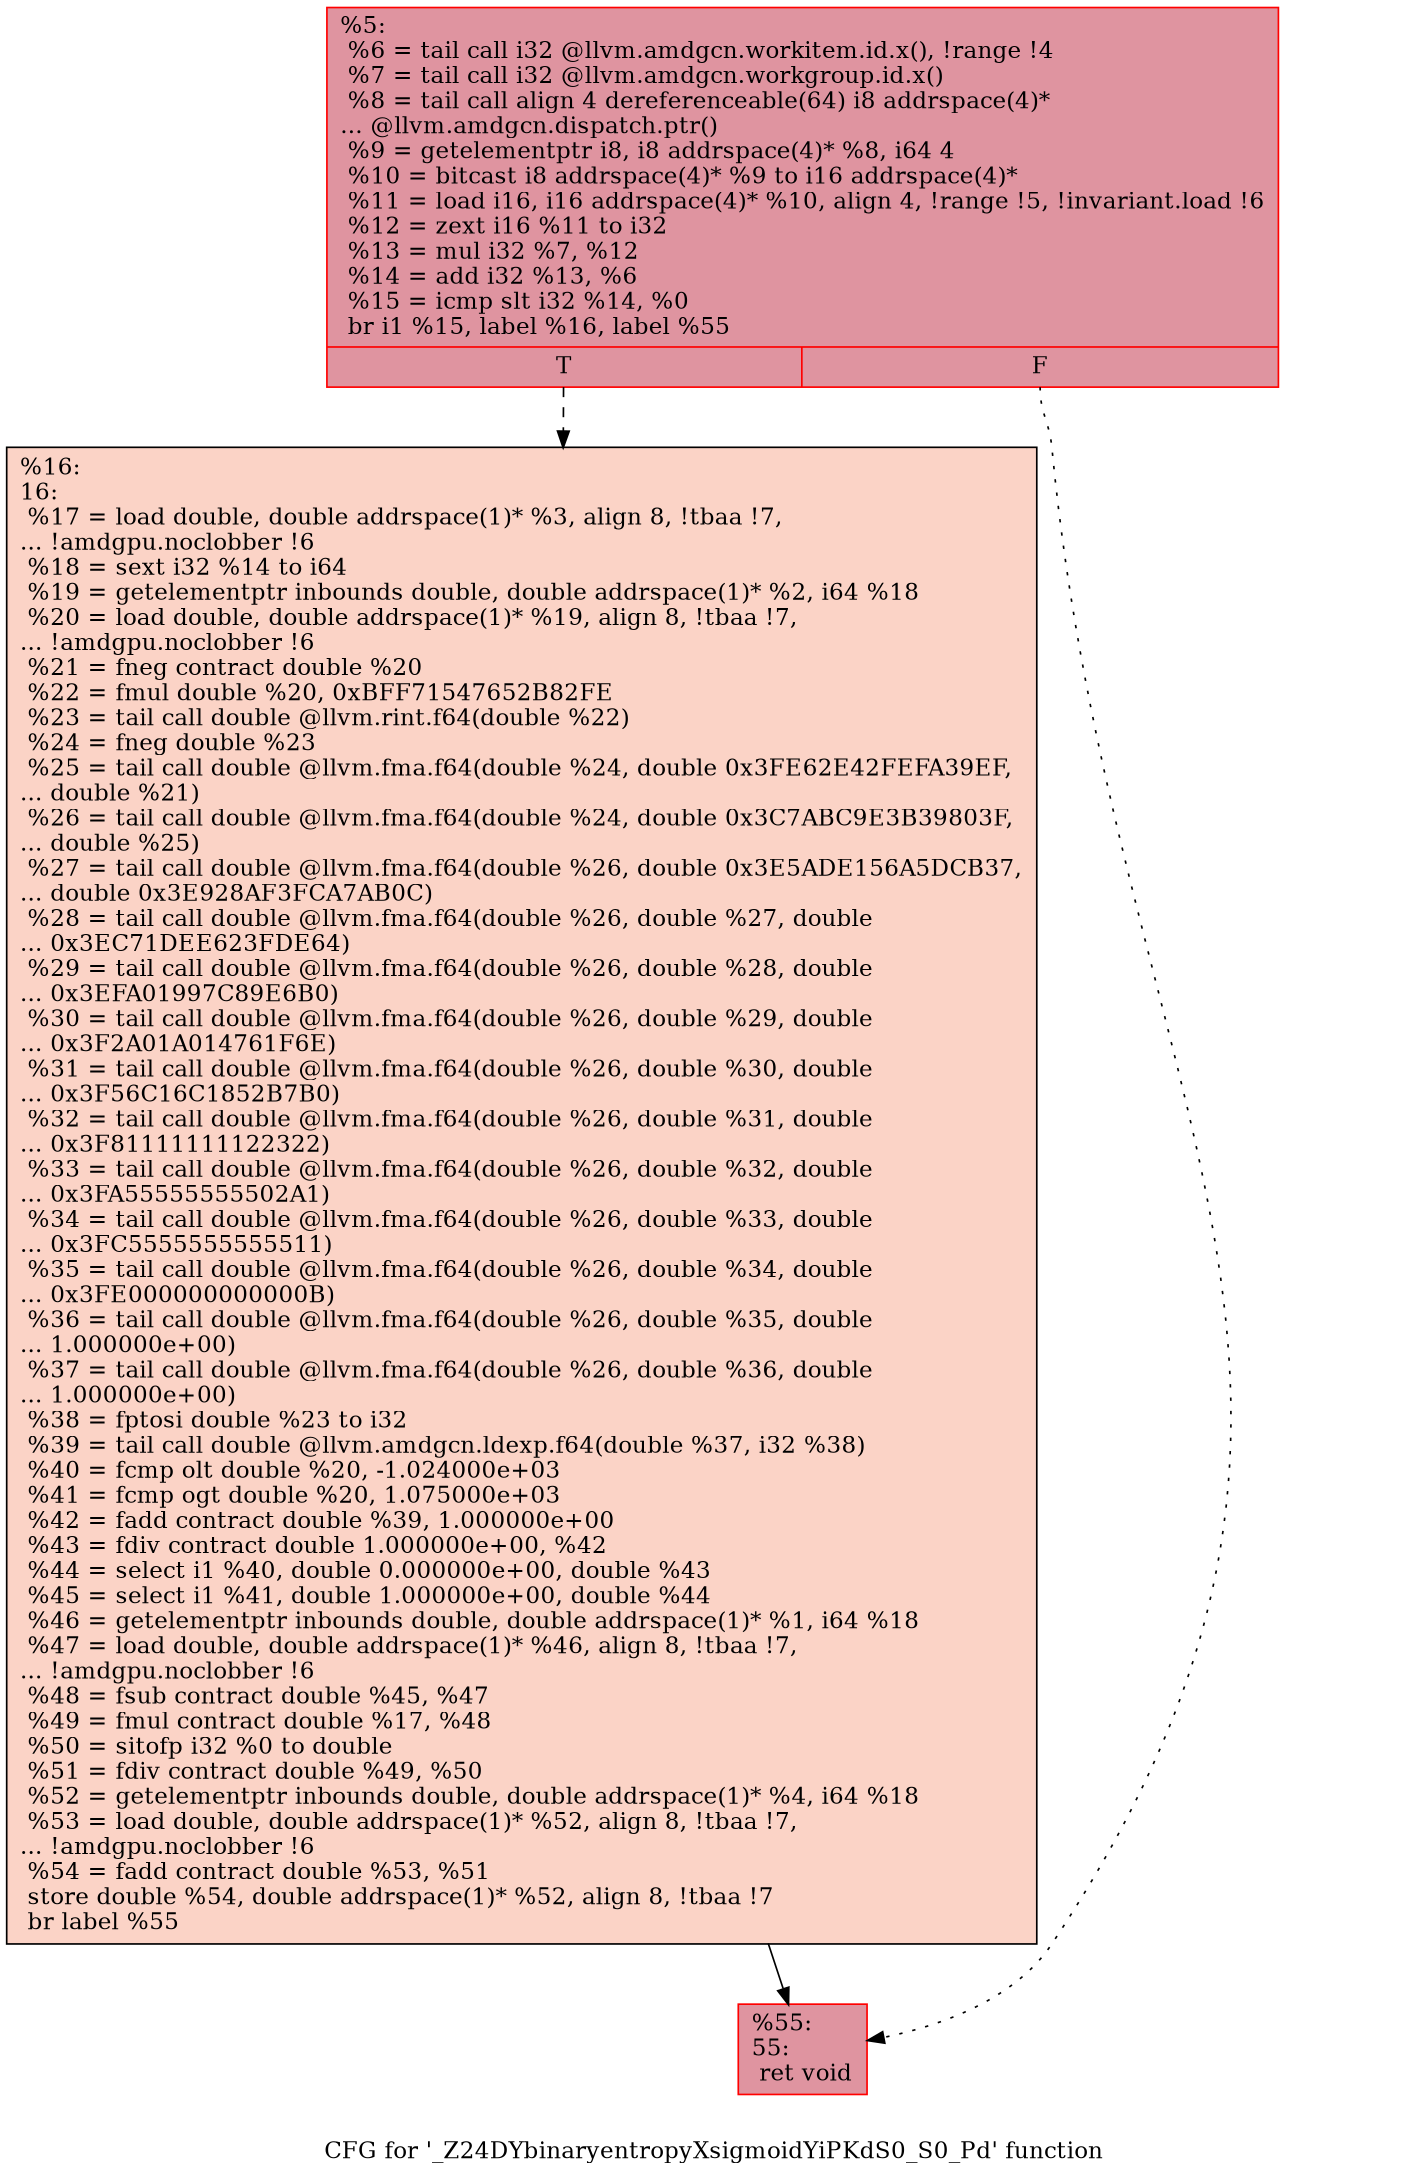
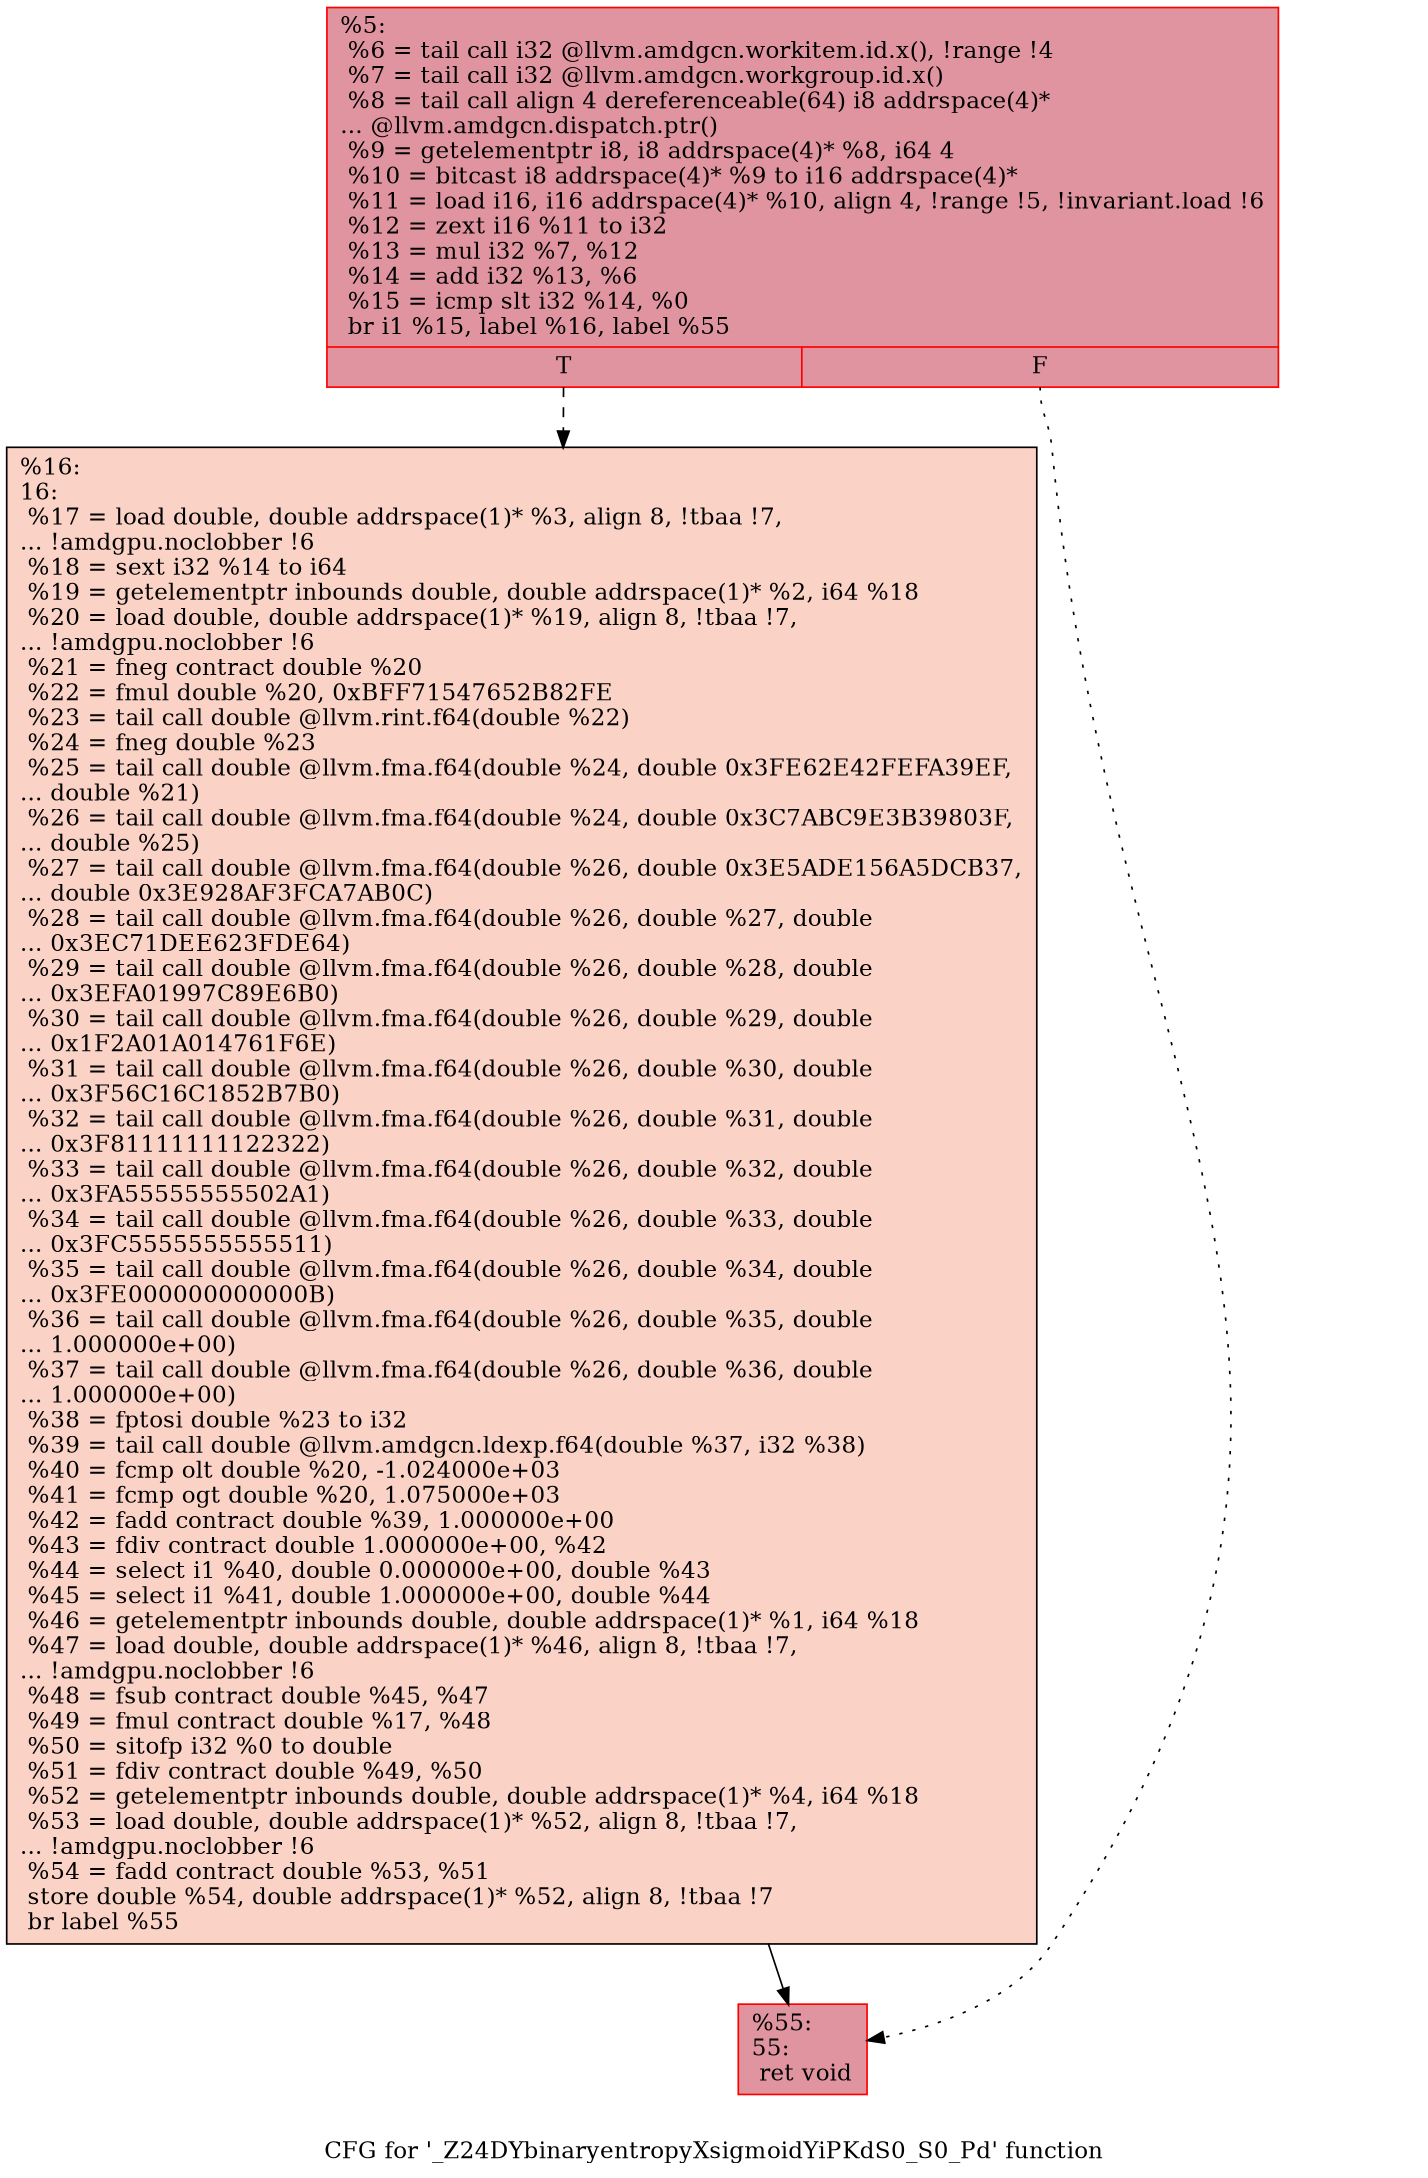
node "%16:": text "... 0x3F2A01A014761F6E)" -> "... 0x1F2A01A014761F6E)"
